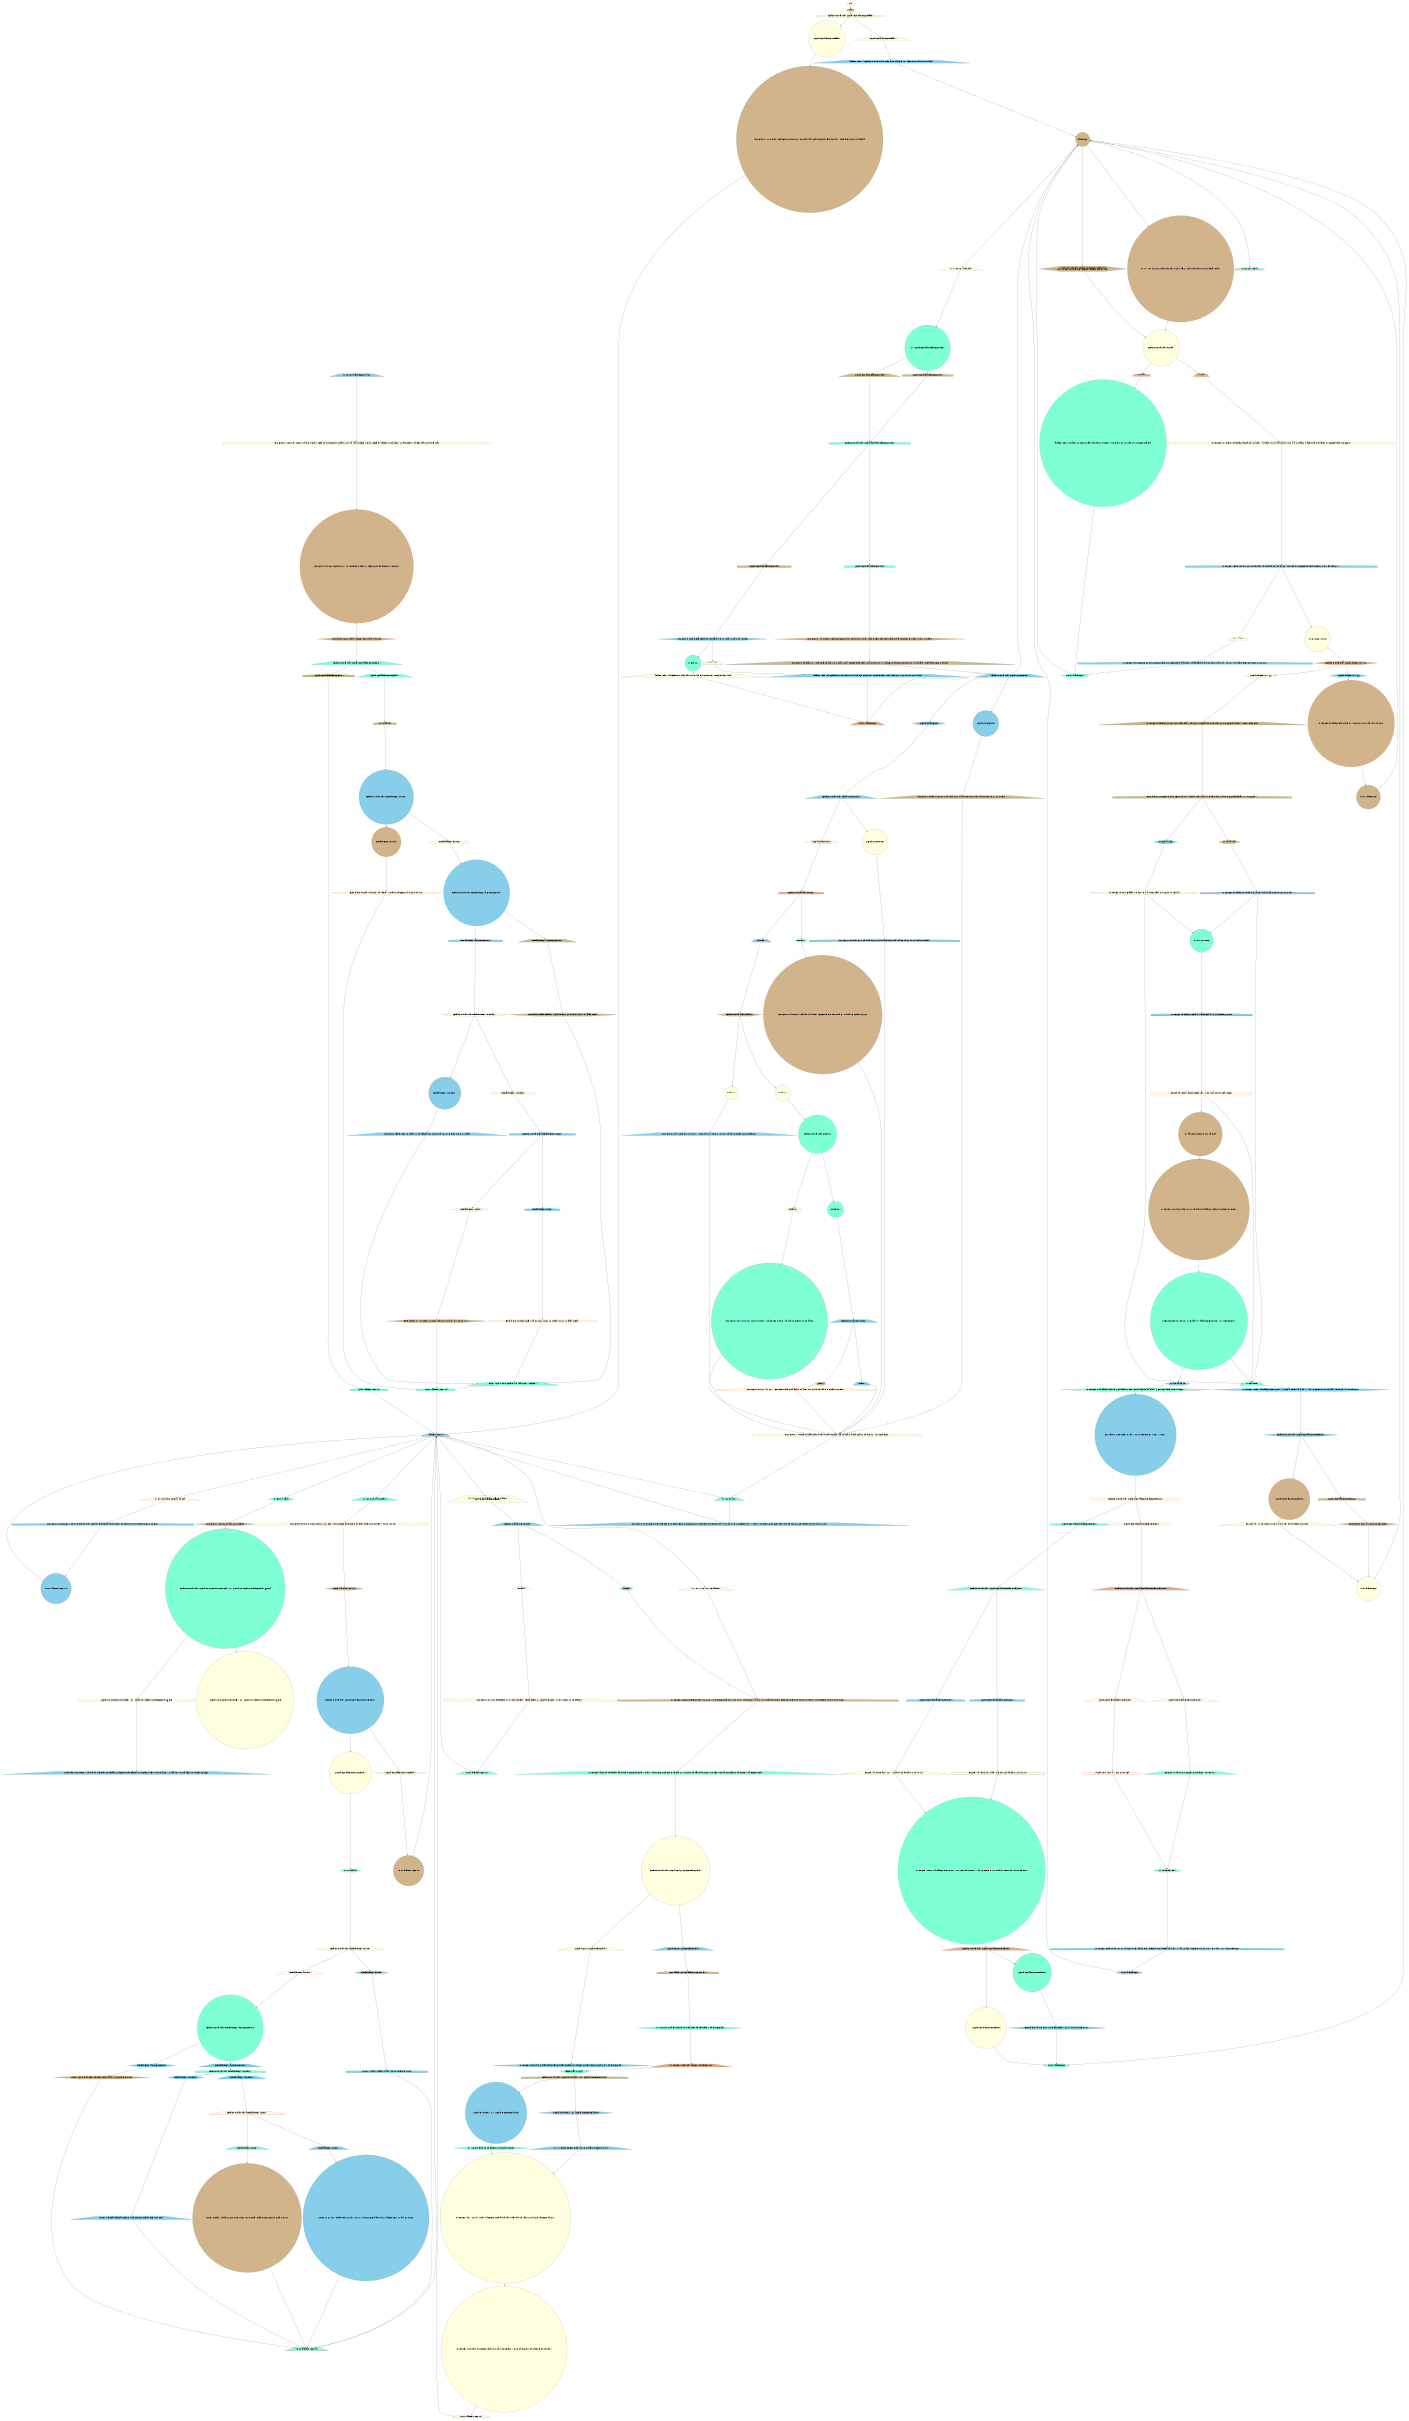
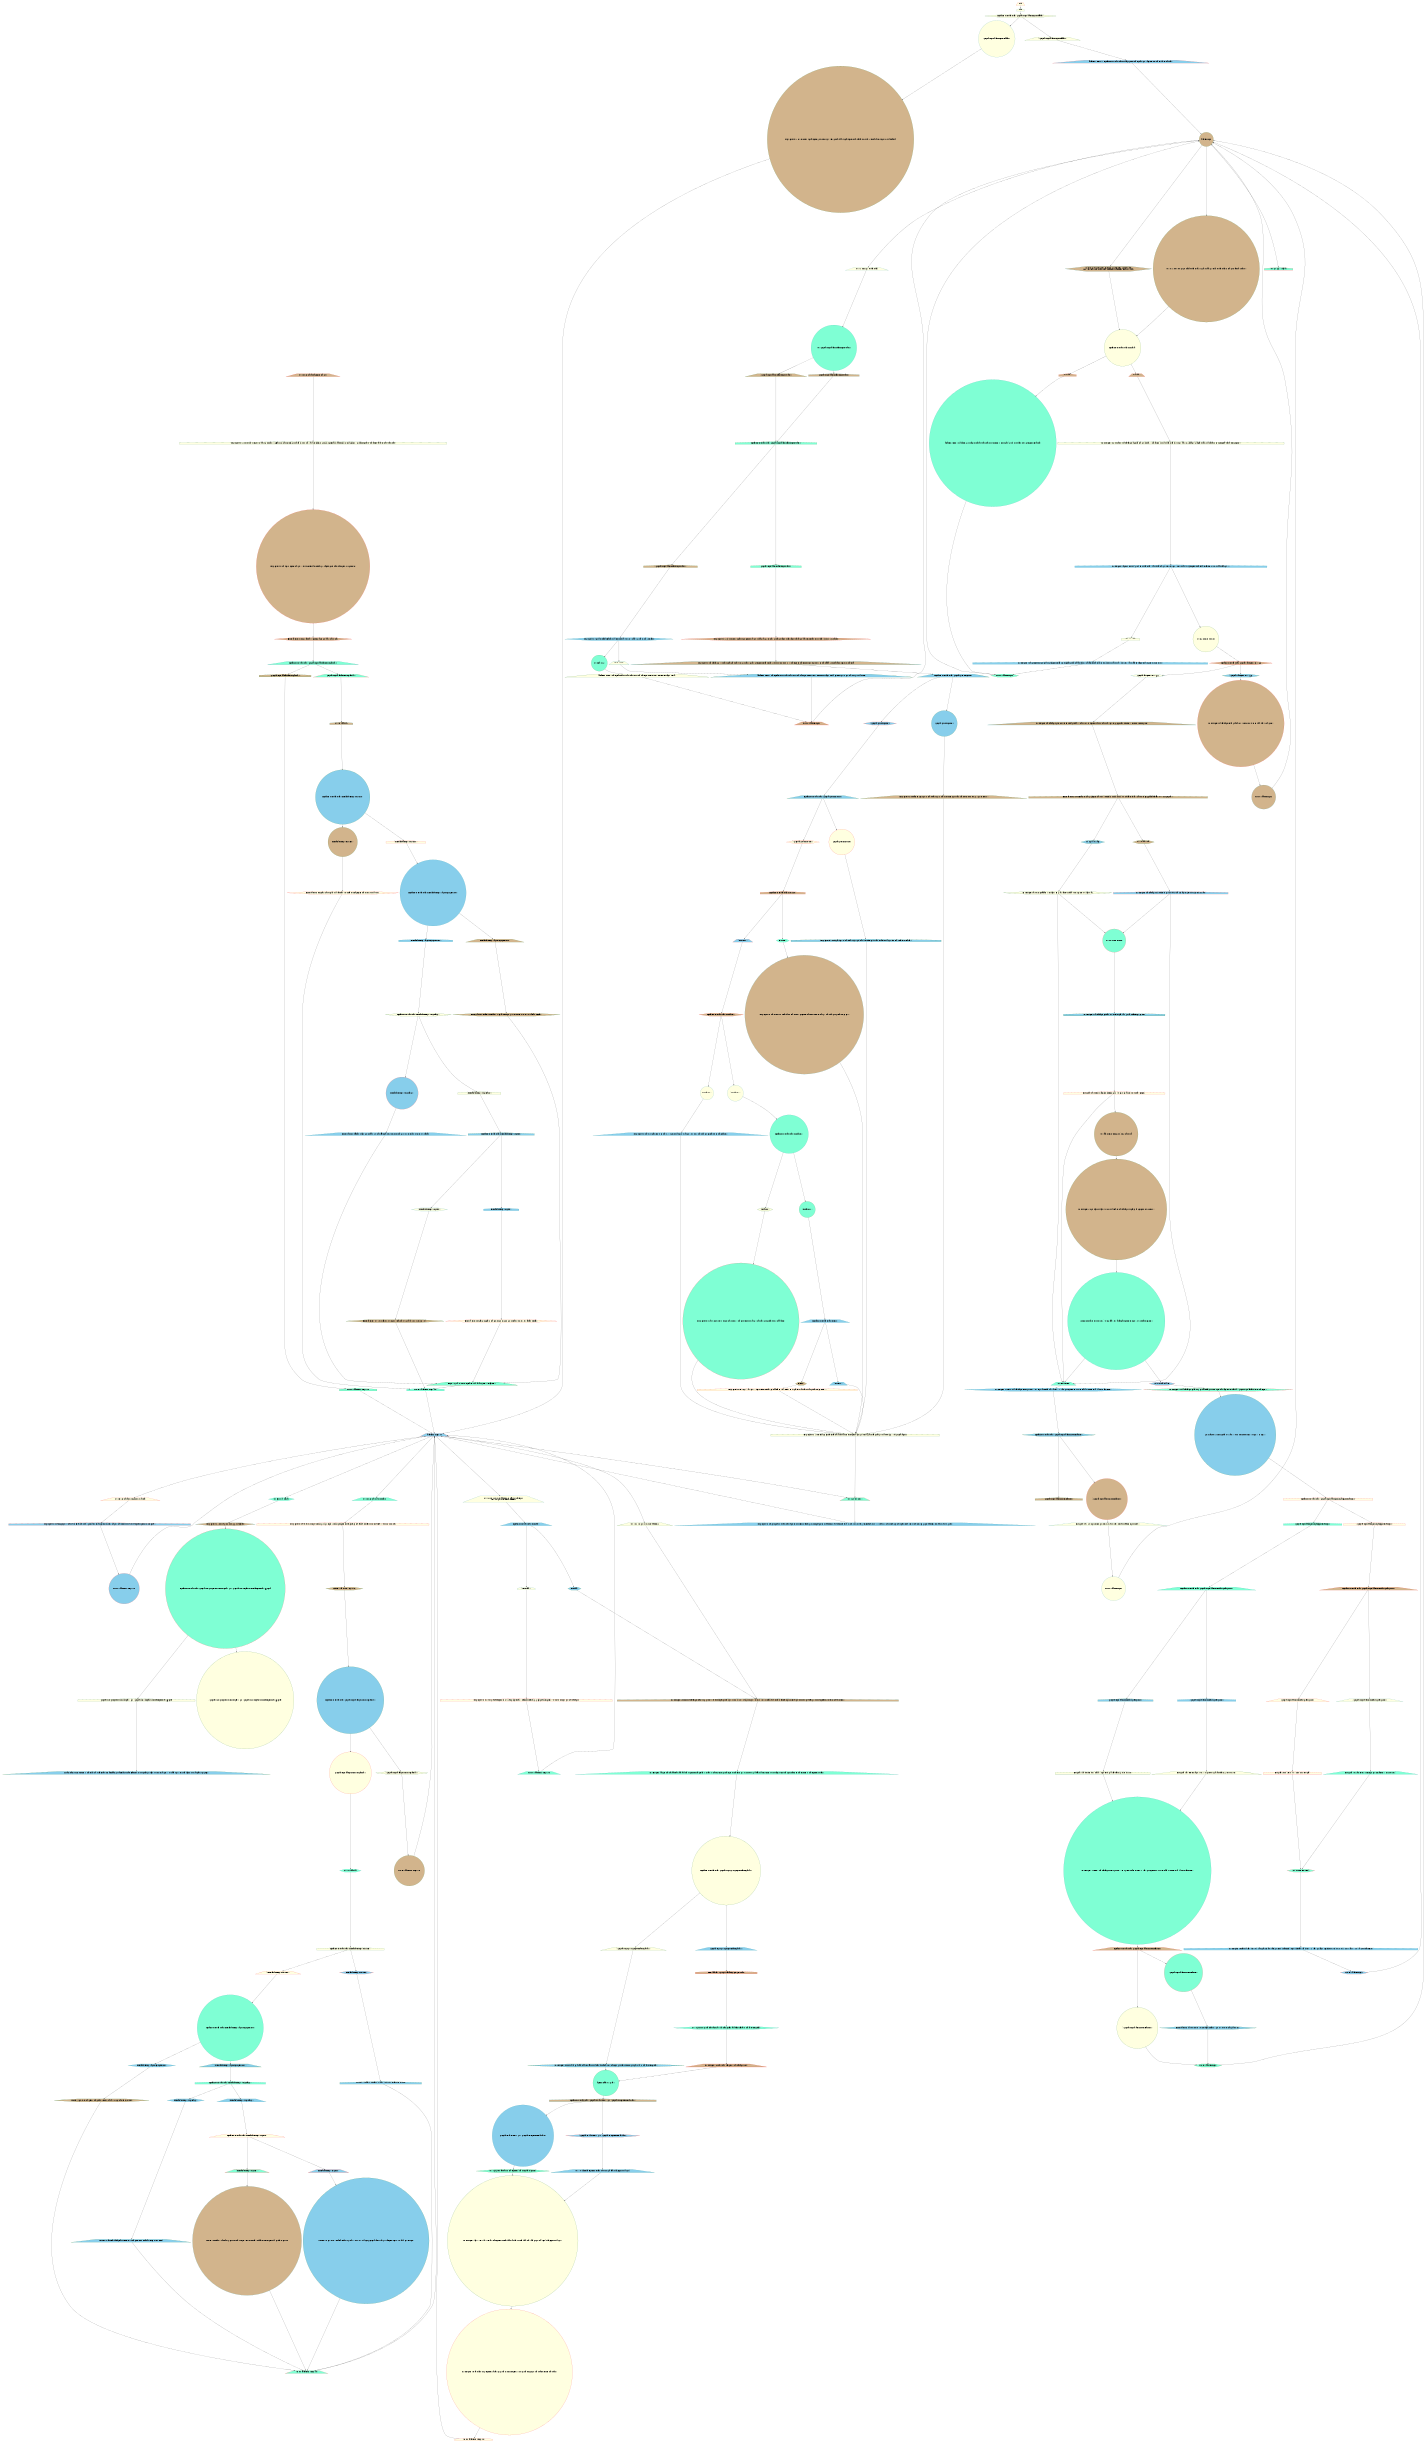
node "input": fillcolor tan -> lightyellow
node "You: Look at the people against the wall.": fillcolor skyblue -> tan
node "Esprit de Corps: Follow your brother into death itself.": removed
node "Reaction Speed: Or maybe...": shape hexagon -> circle
